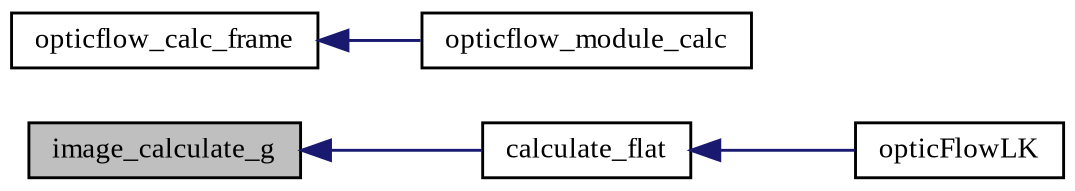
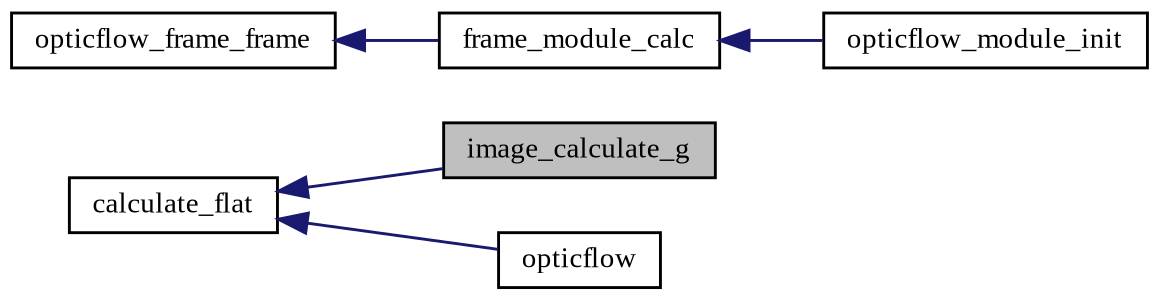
node "opticflow_calc_frame": label "opticflow_calc_frame" -> "opticflow_frame_frame"
node "opticflow_module_calc": label "opticflow_module_calc" -> "frame_module_calc"
node "opticflow_module_init": added
edge "calculate_flat" -> "image_calculate_g": reversed
node "opticFlowLK": label "opticFlowLK" -> "opticflow"
